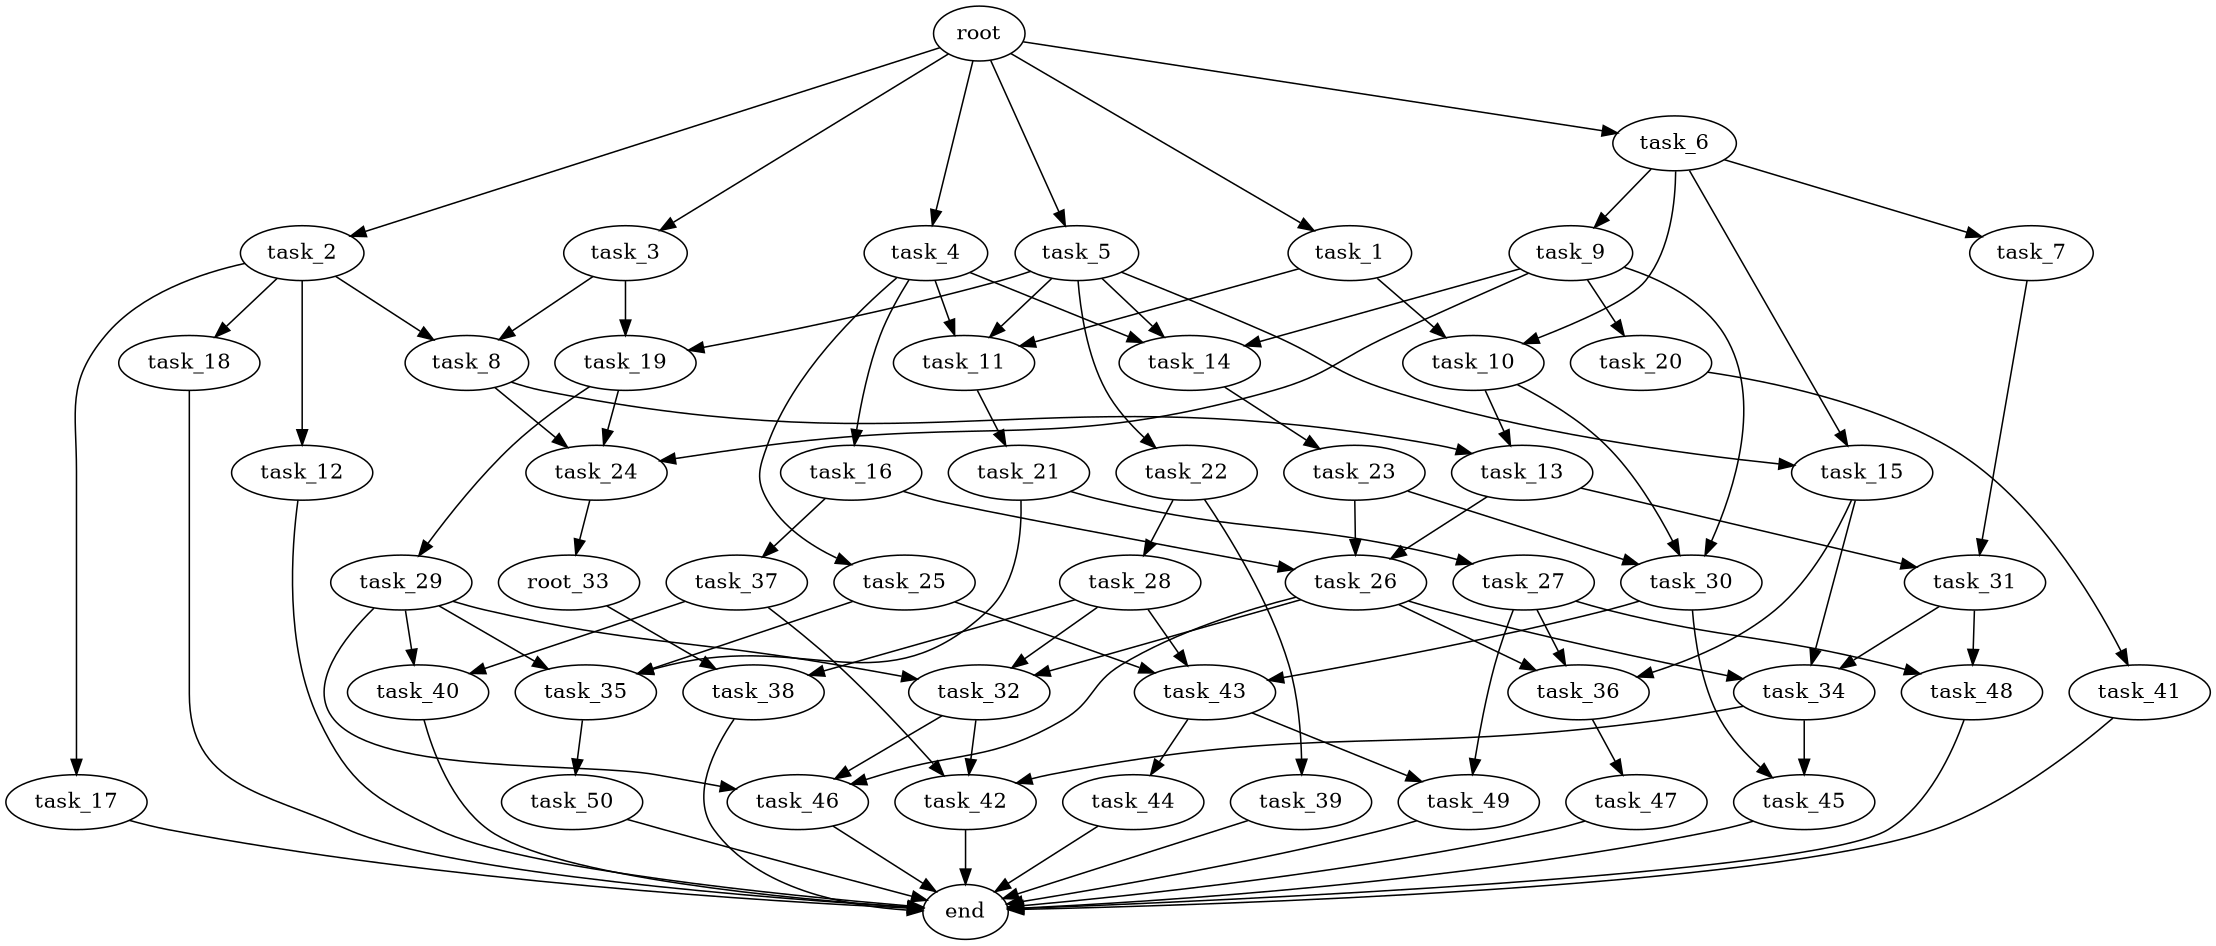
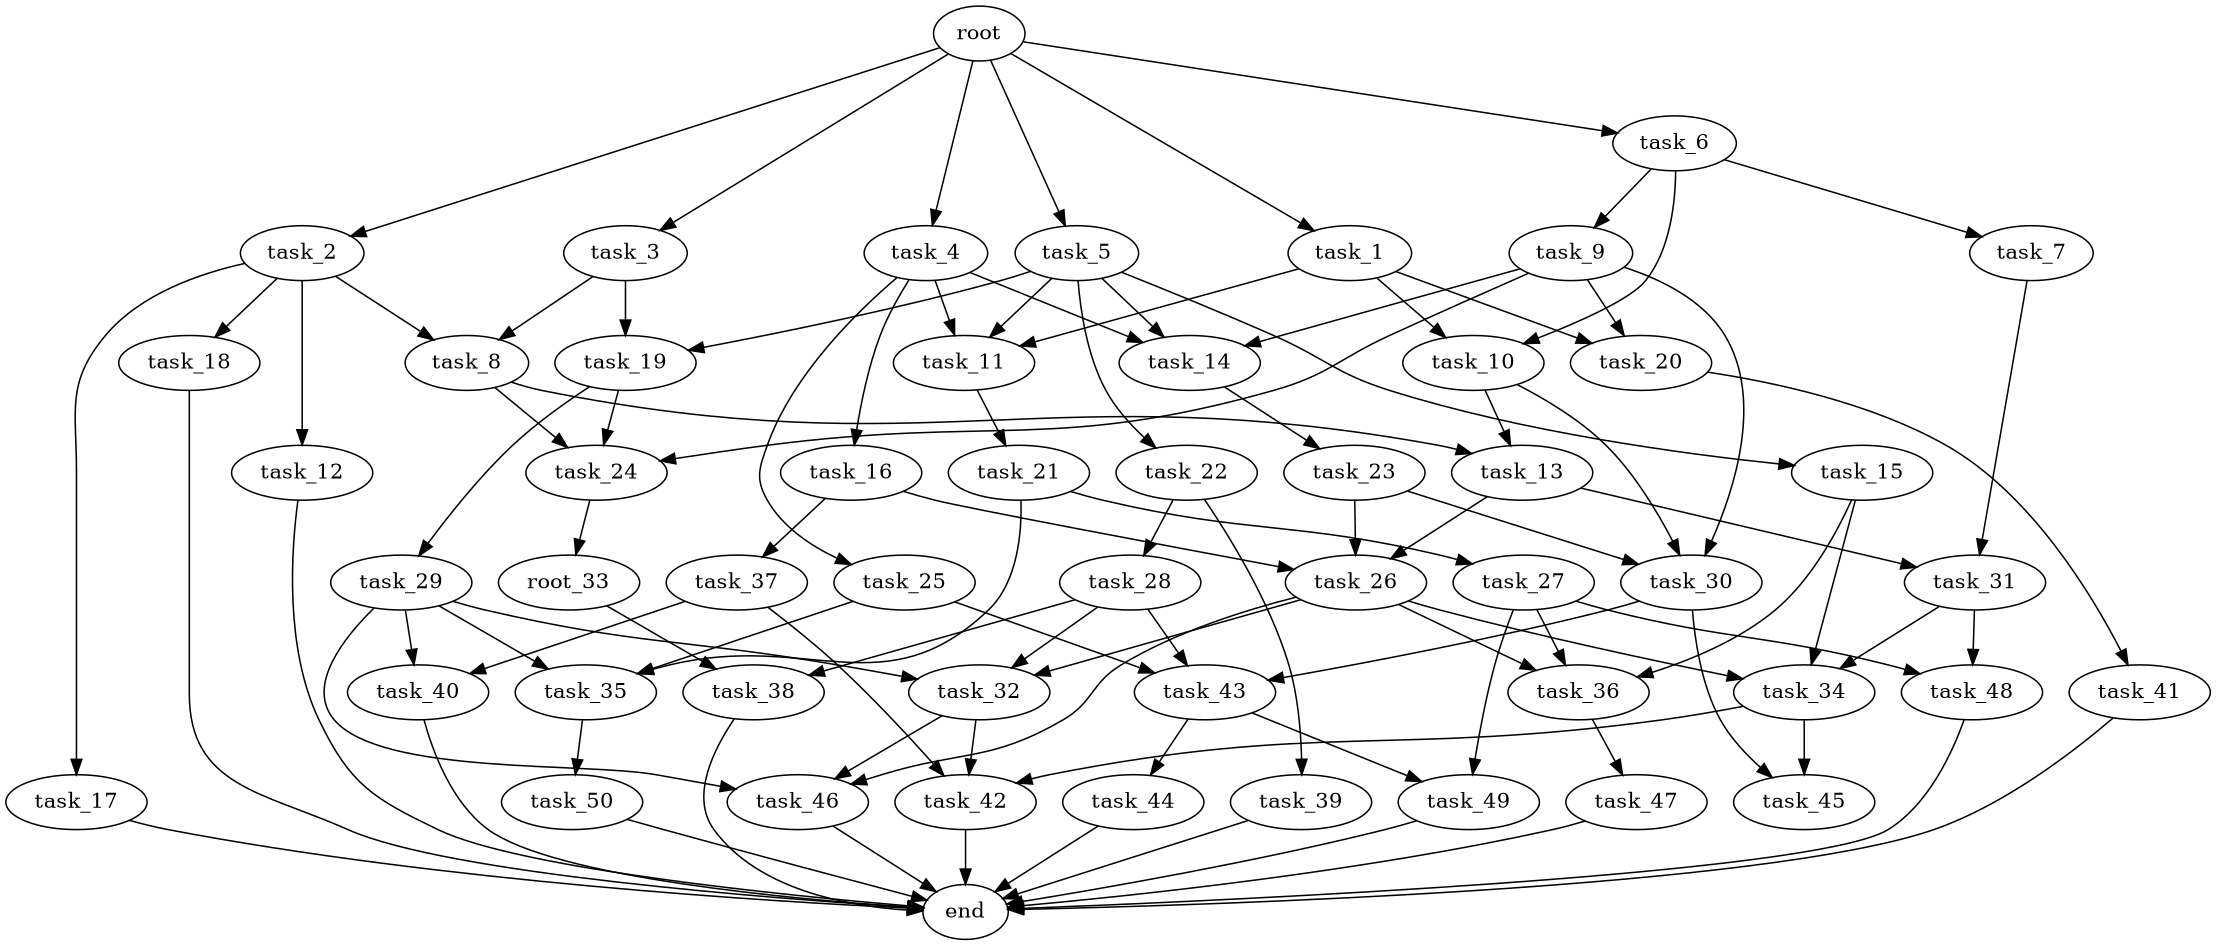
edge "task_6" -> "task_15": removed
edge "task_1" -> "task_20": added
edge "task_45" -> "end": removed
